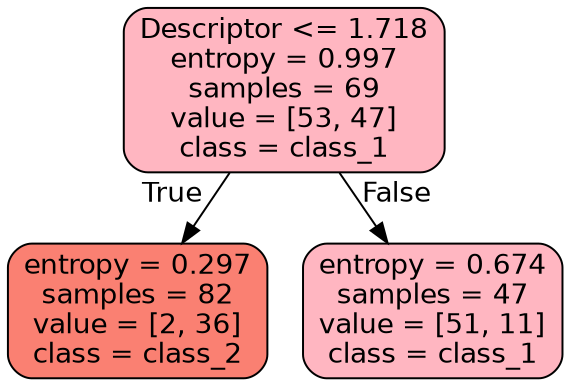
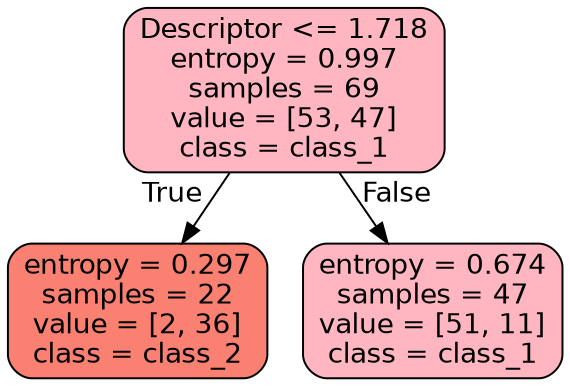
node "entropy = 0.297 samples = 82 value = [2, 36] class = class_2": label "entropy = 0.297 samples = 82 value = [2, 36] class = class_2" -> "entropy = 0.297 samples = 22 value = [2, 36] class = class_2"
